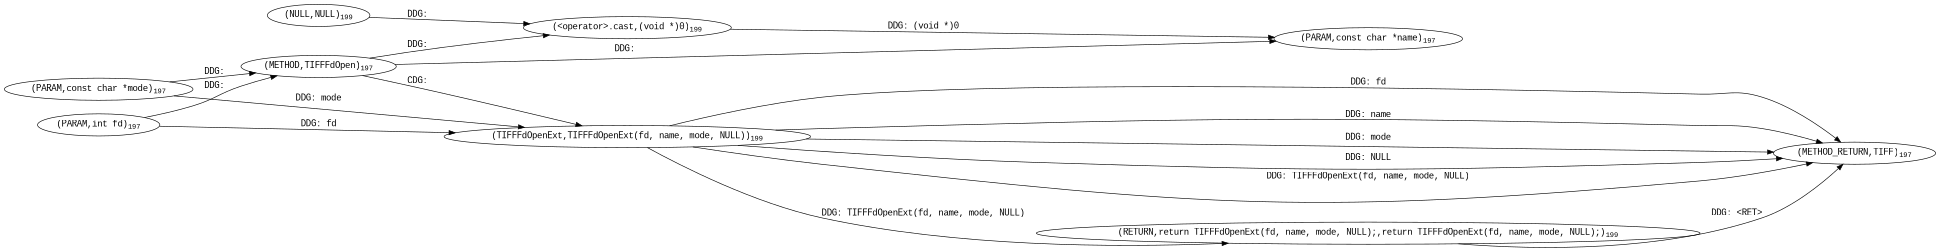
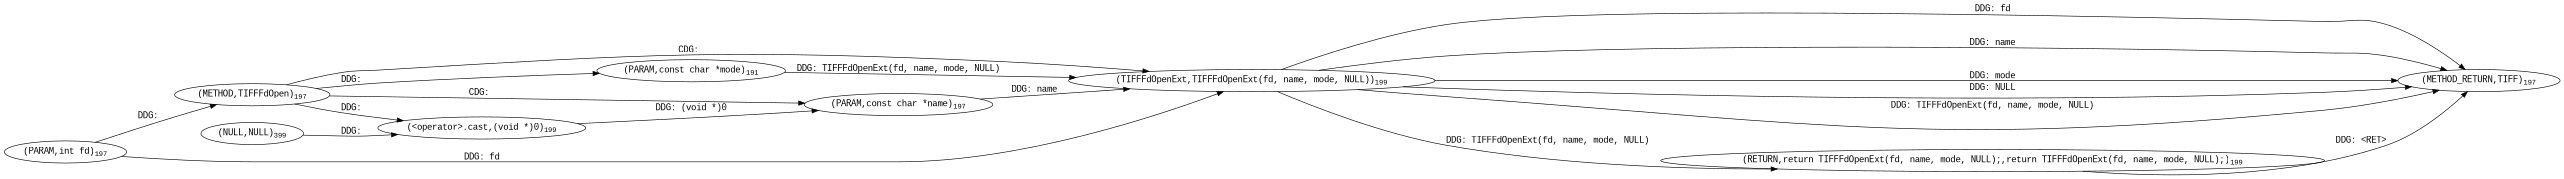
node "(NULL,NULL)": text "199" -> "399"
edge "(METHOD,TIFFFdOpen)" -> "(PARAM,const char *name)": label "DDG: " -> "CDG: "
edge "(PARAM,const char *mode)" -> "(METHOD,TIFFFdOpen)": reversed
node "(PARAM,const char *mode)": text "197" -> "191"
edge "(PARAM,const char *name)" -> "(TIFFFdOpenExt,TIFFFdOpenExt(fd, name, mode, NULL))": added, label "DDG: name"
edge "(PARAM,const char *mode)" -> "(TIFFFdOpenExt,TIFFFdOpenExt(fd, name, mode, NULL))": label "DDG: mode" -> "DDG: TIFFFdOpenExt(fd, name, mode, NULL)"
